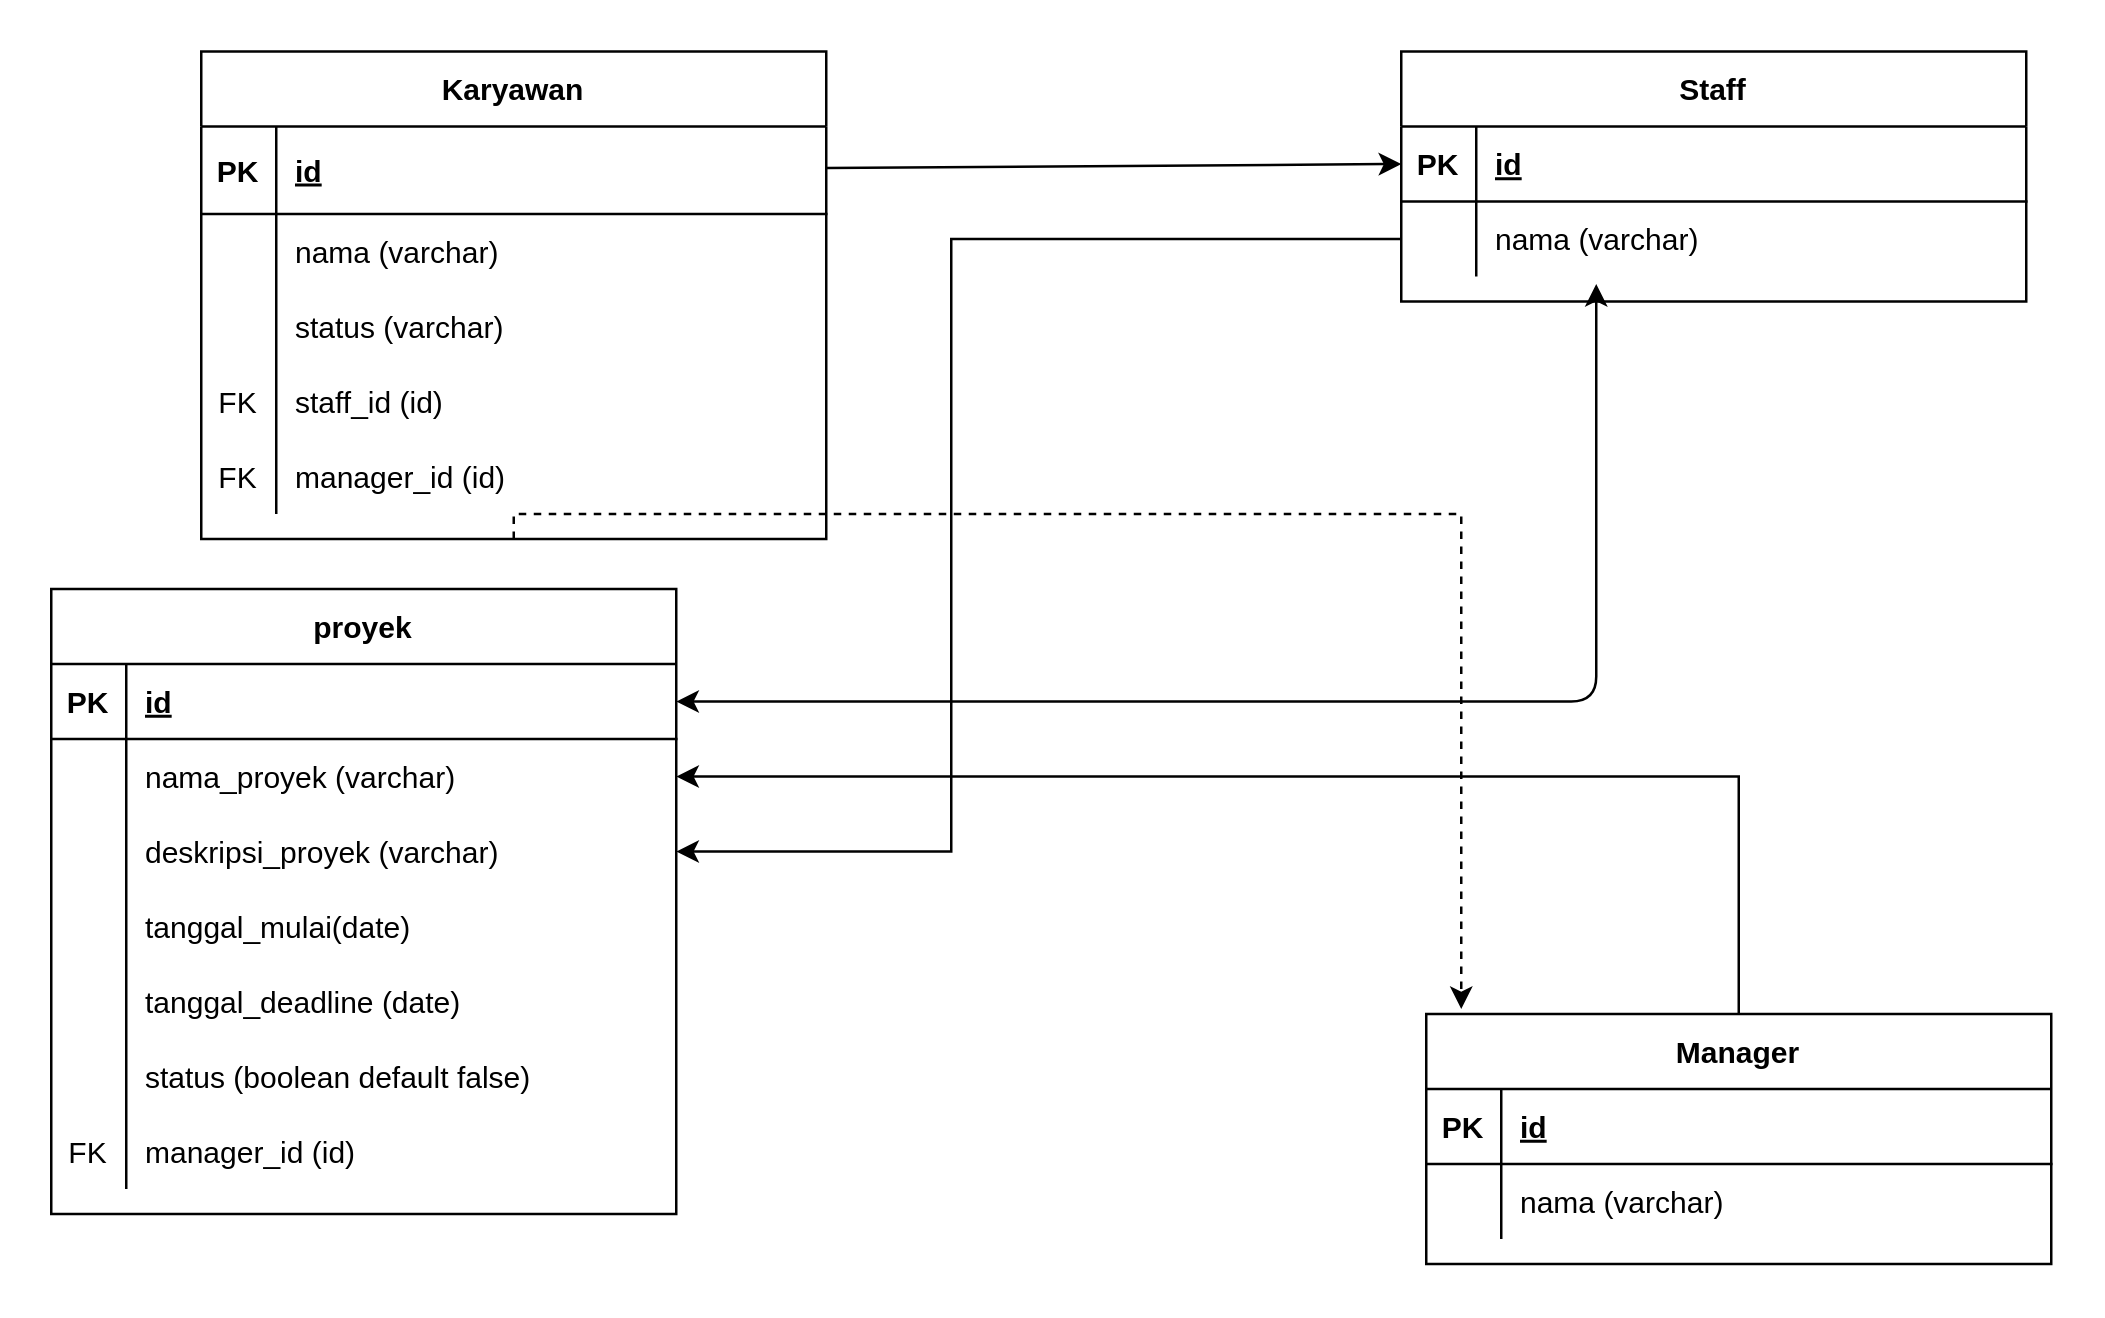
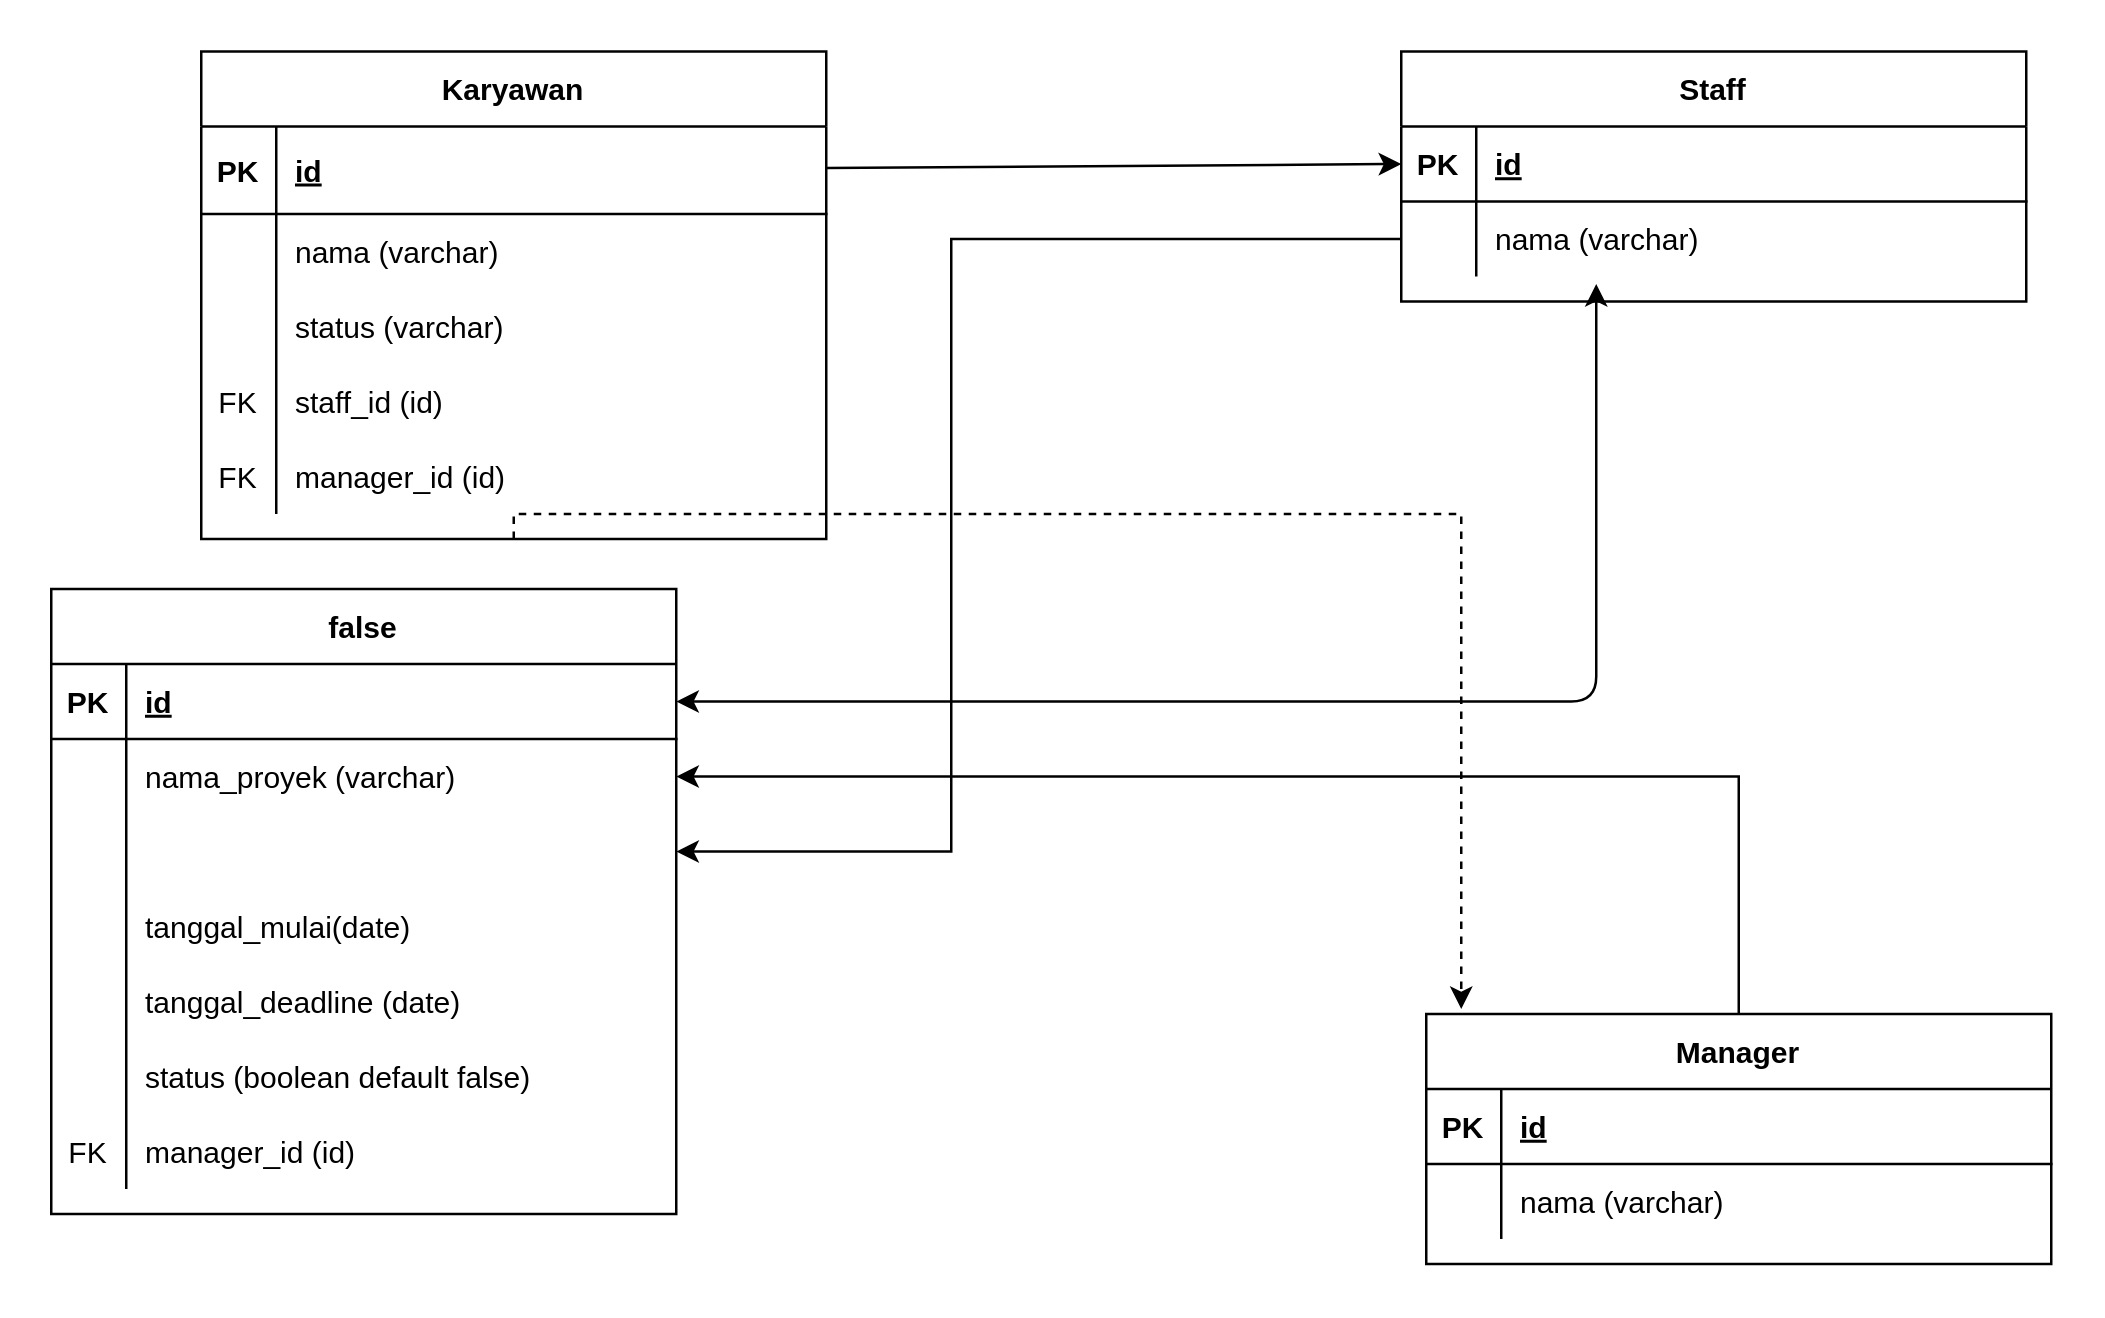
node "proyek": label "proyek" -> "false"
node "deskripsi_proyek (varchar)": removed
